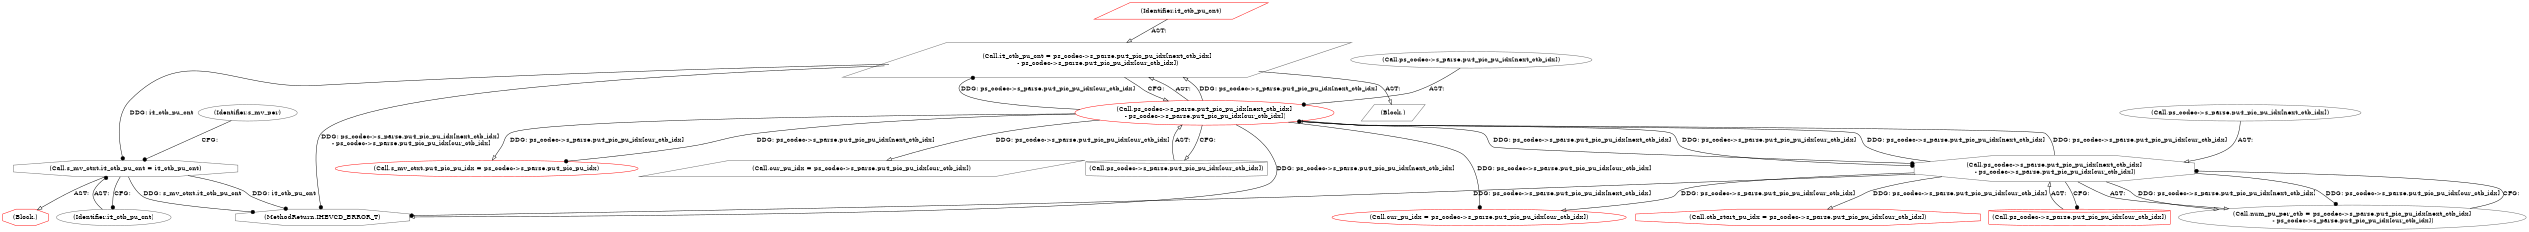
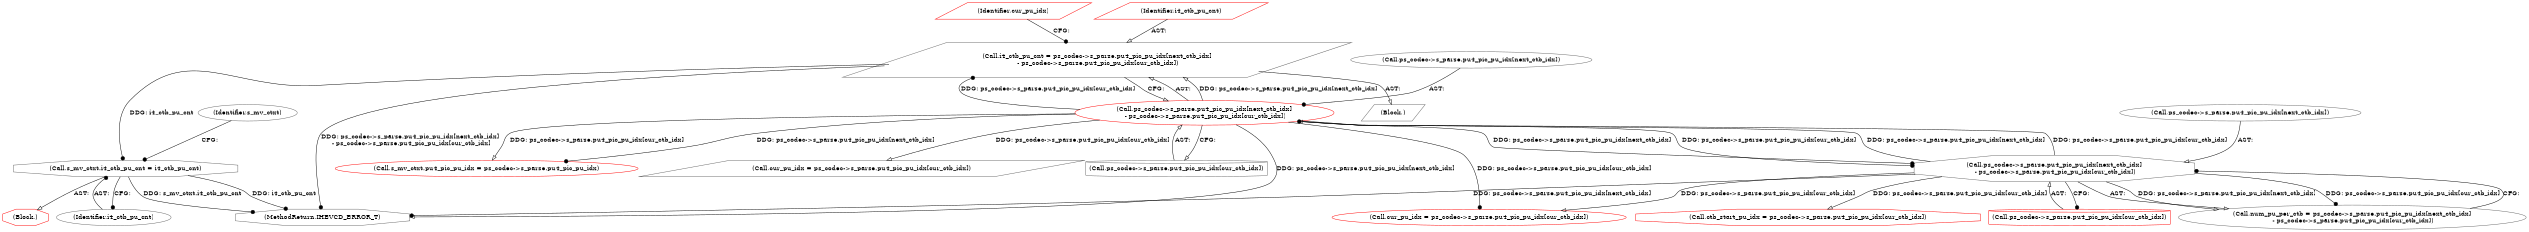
node "(Identifier,cur_pu_idx)": added
node "(Identifier,s_mv_per)": label "(Identifier,s_mv_per)" -> "(Identifier,s_mv_ctxt)"
